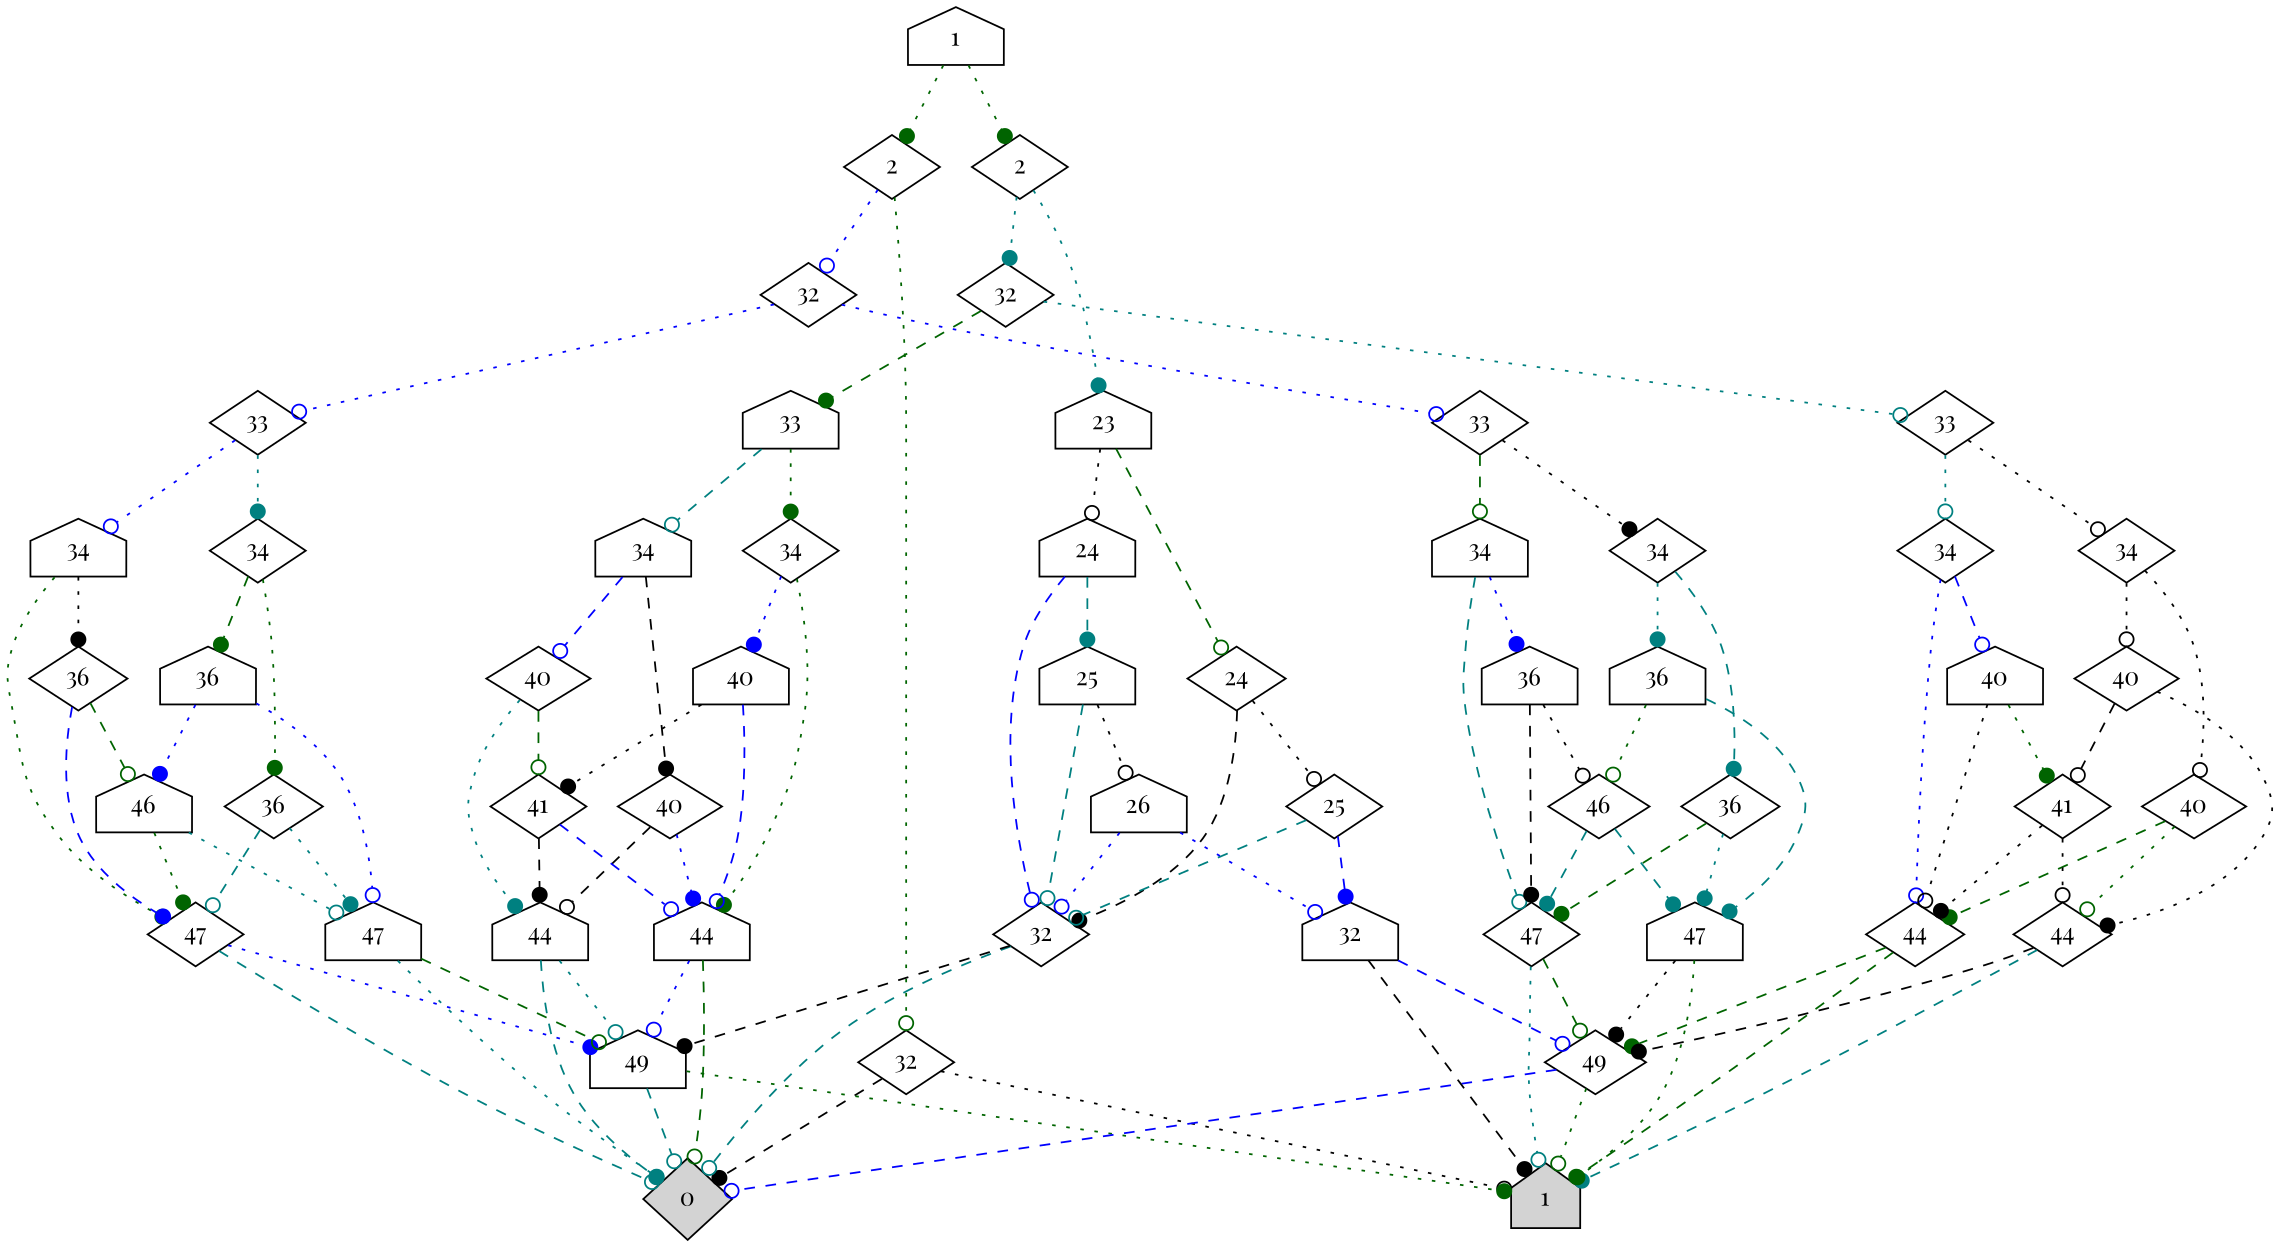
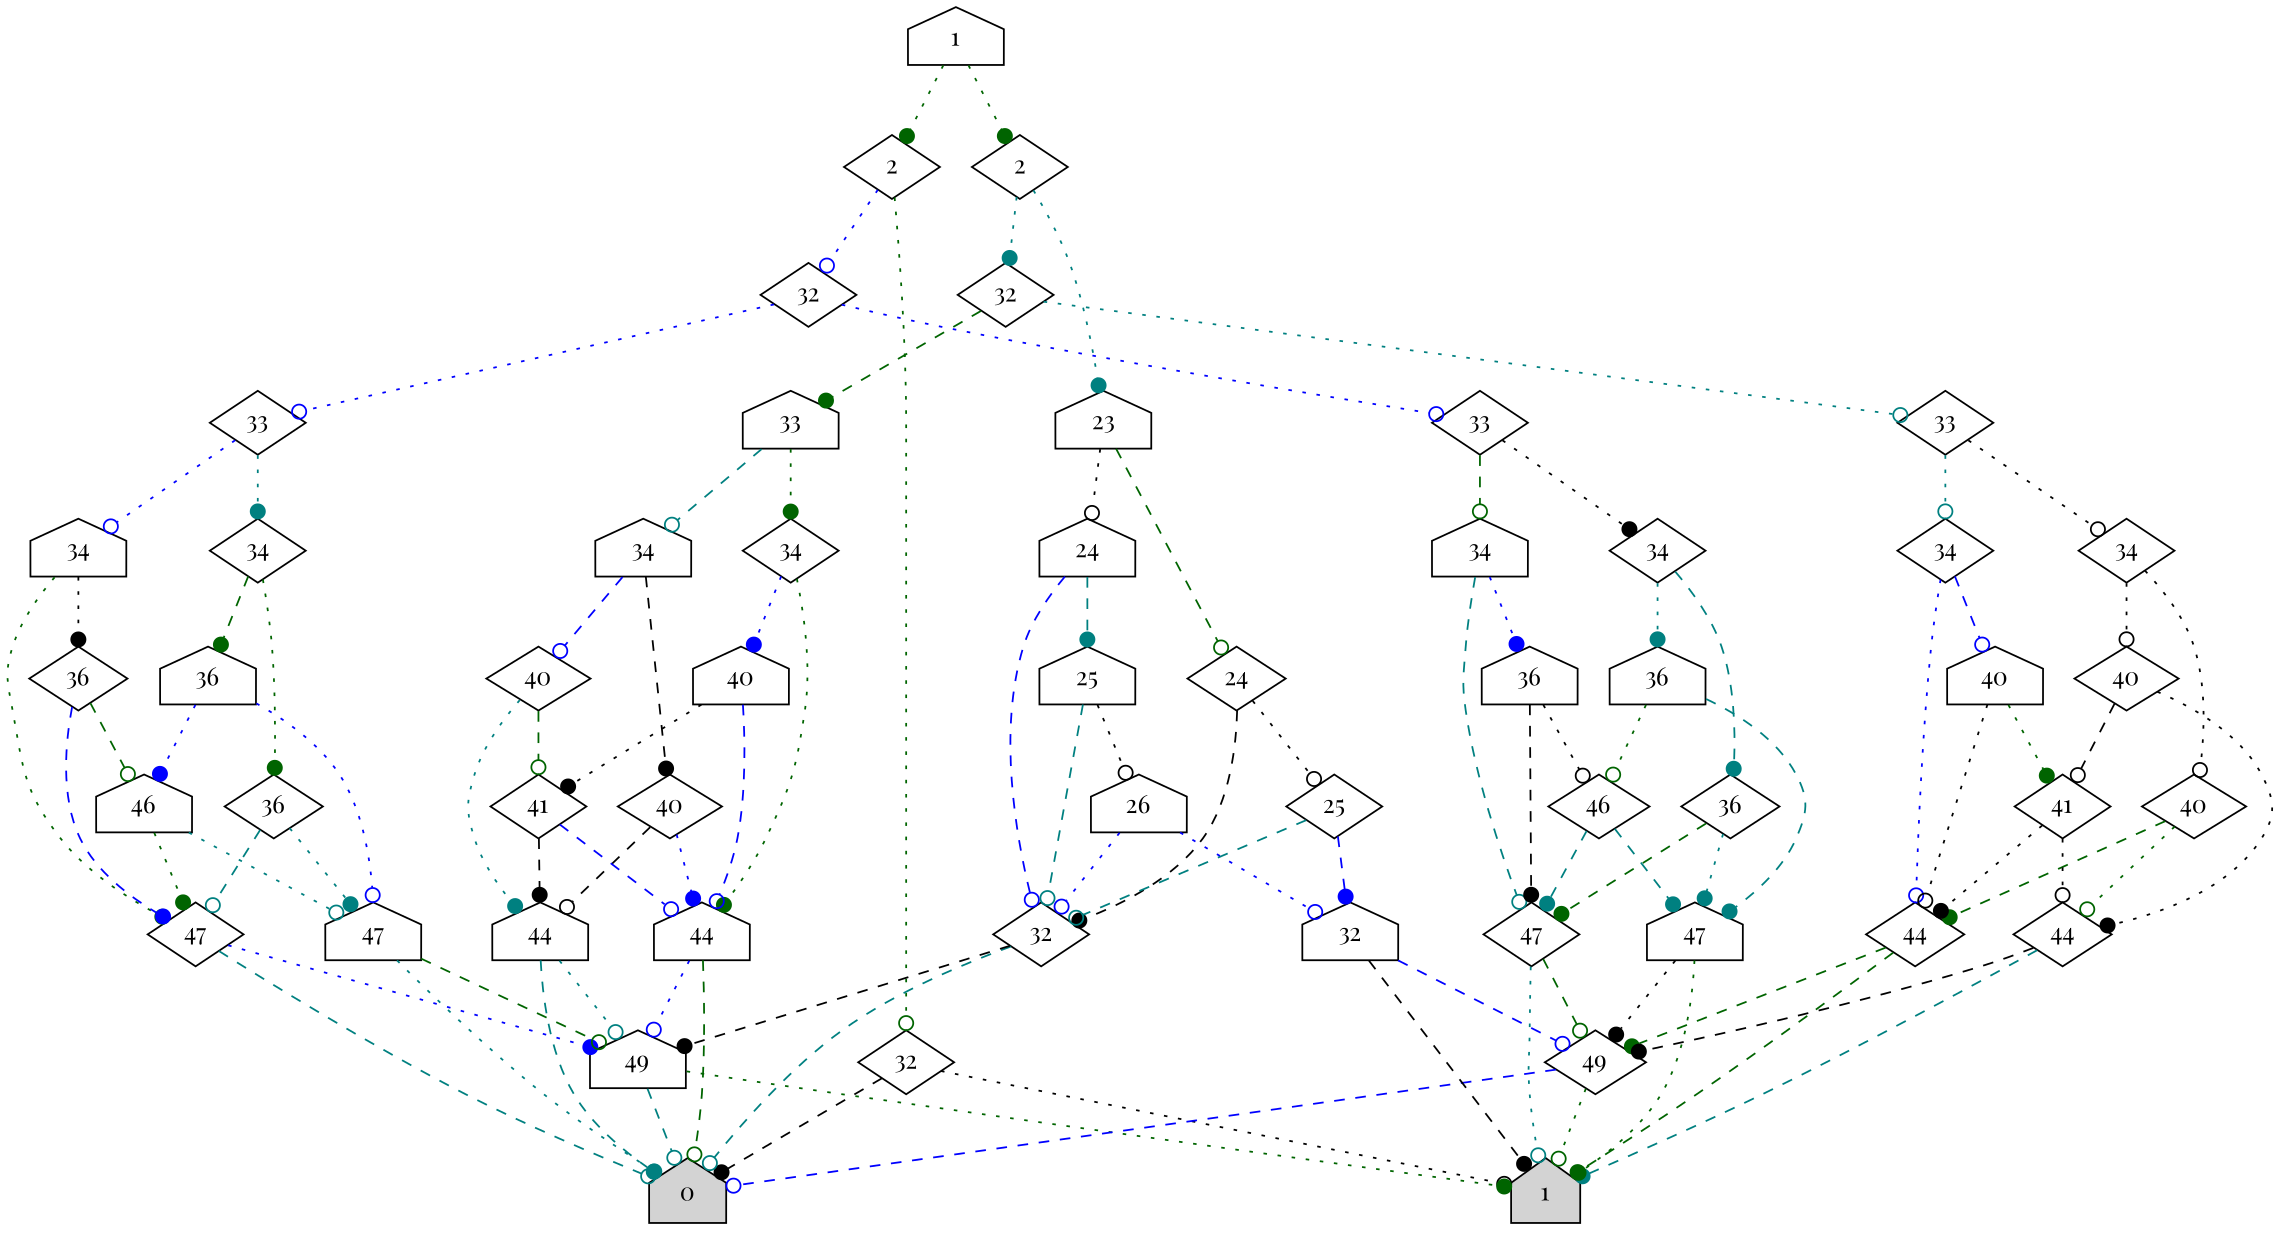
node "0": shape diamond -> house
